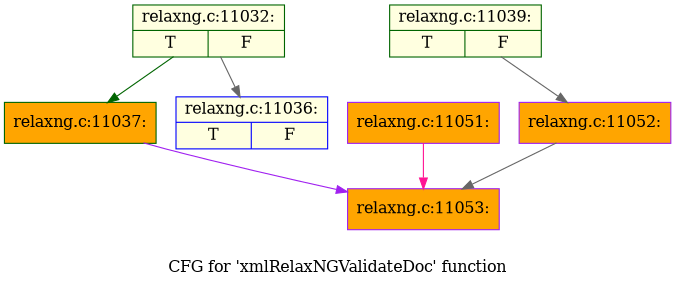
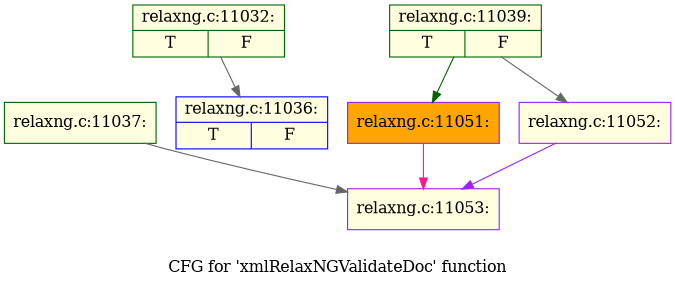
edge "relaxng.c:11039:" -> "relaxng.c:11051:": added
edge "relaxng.c:11032:" -> "relaxng.c:11037:": removed
node "relaxng.c:11037:": fillcolor orange -> lightyellow
node "relaxng.c:11052:": fillcolor orange -> lightyellow
edge "relaxng.c:11052:" -> "relaxng.c:11053:": color gray40 -> purple
edge "relaxng.c:11037:" -> "relaxng.c:11053:": color purple -> gray40
node "relaxng.c:11053:": fillcolor orange -> lightyellow
